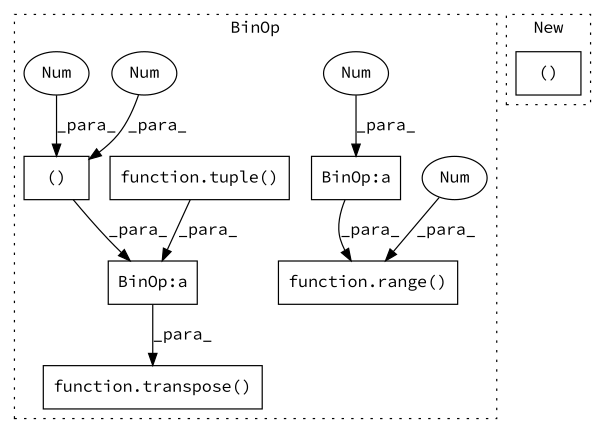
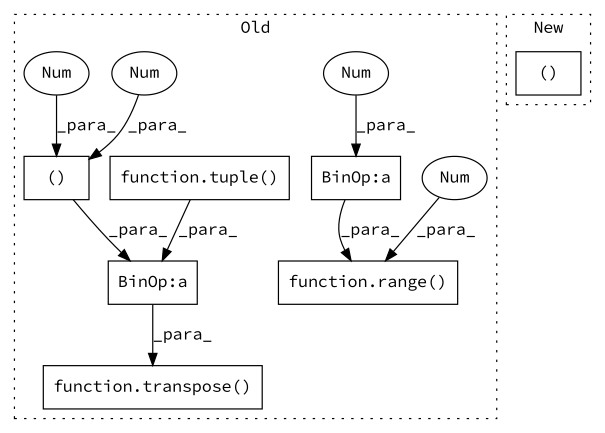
cluster "BinOp": label "BinOp" -> "Old"
